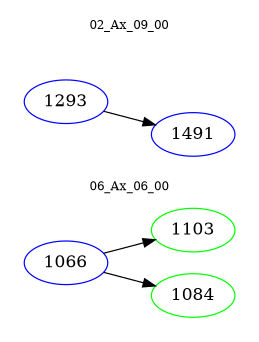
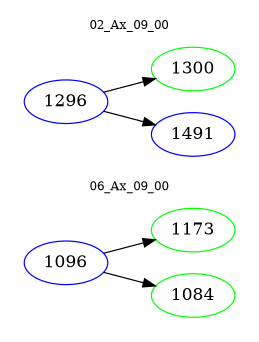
node "1300": added
node "1293": label "1293" -> "1296"
cluster "06_Ax_06_00": label "06_Ax_06_00" -> "06_Ax_09_00"
node "1103": label "1103" -> "1173"
node "1066": label "1066" -> "1096"
